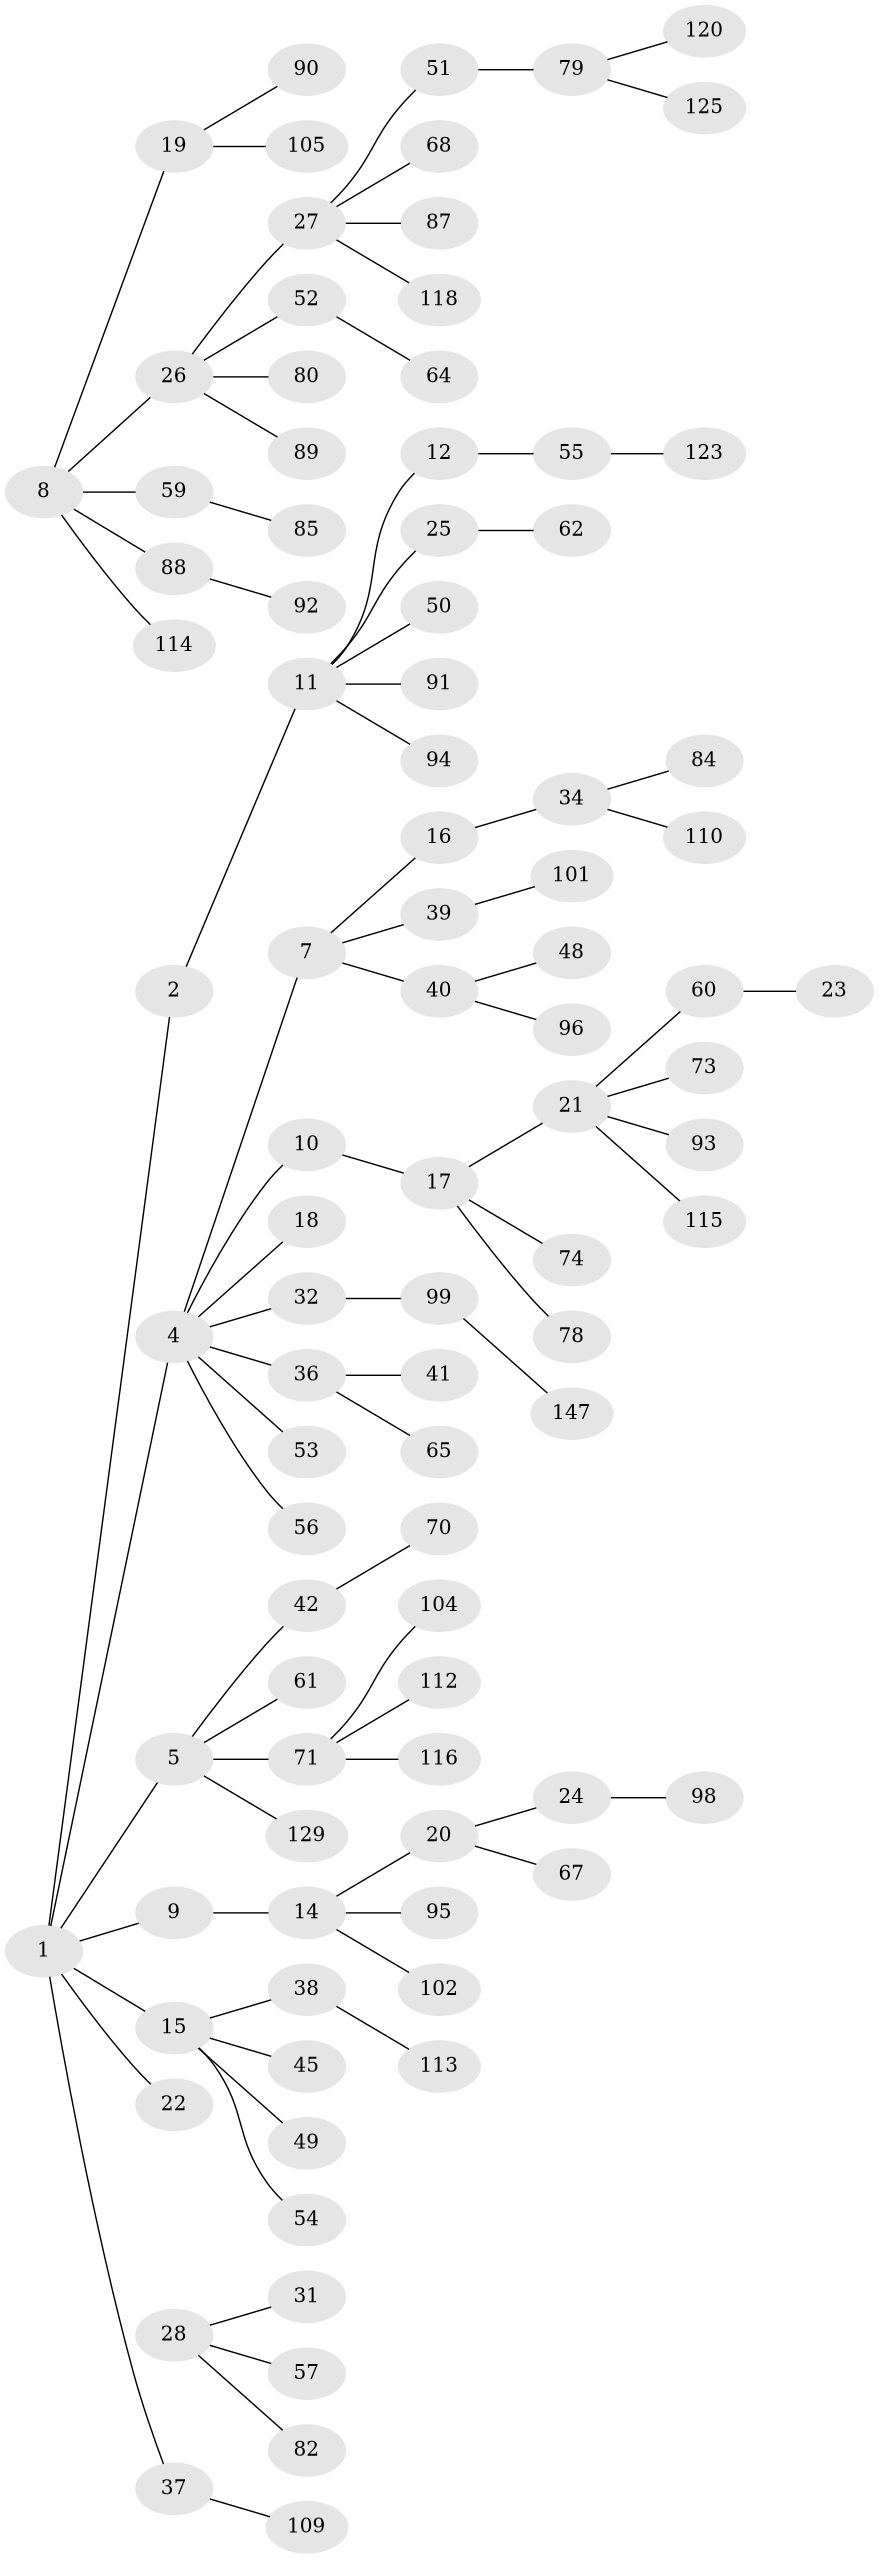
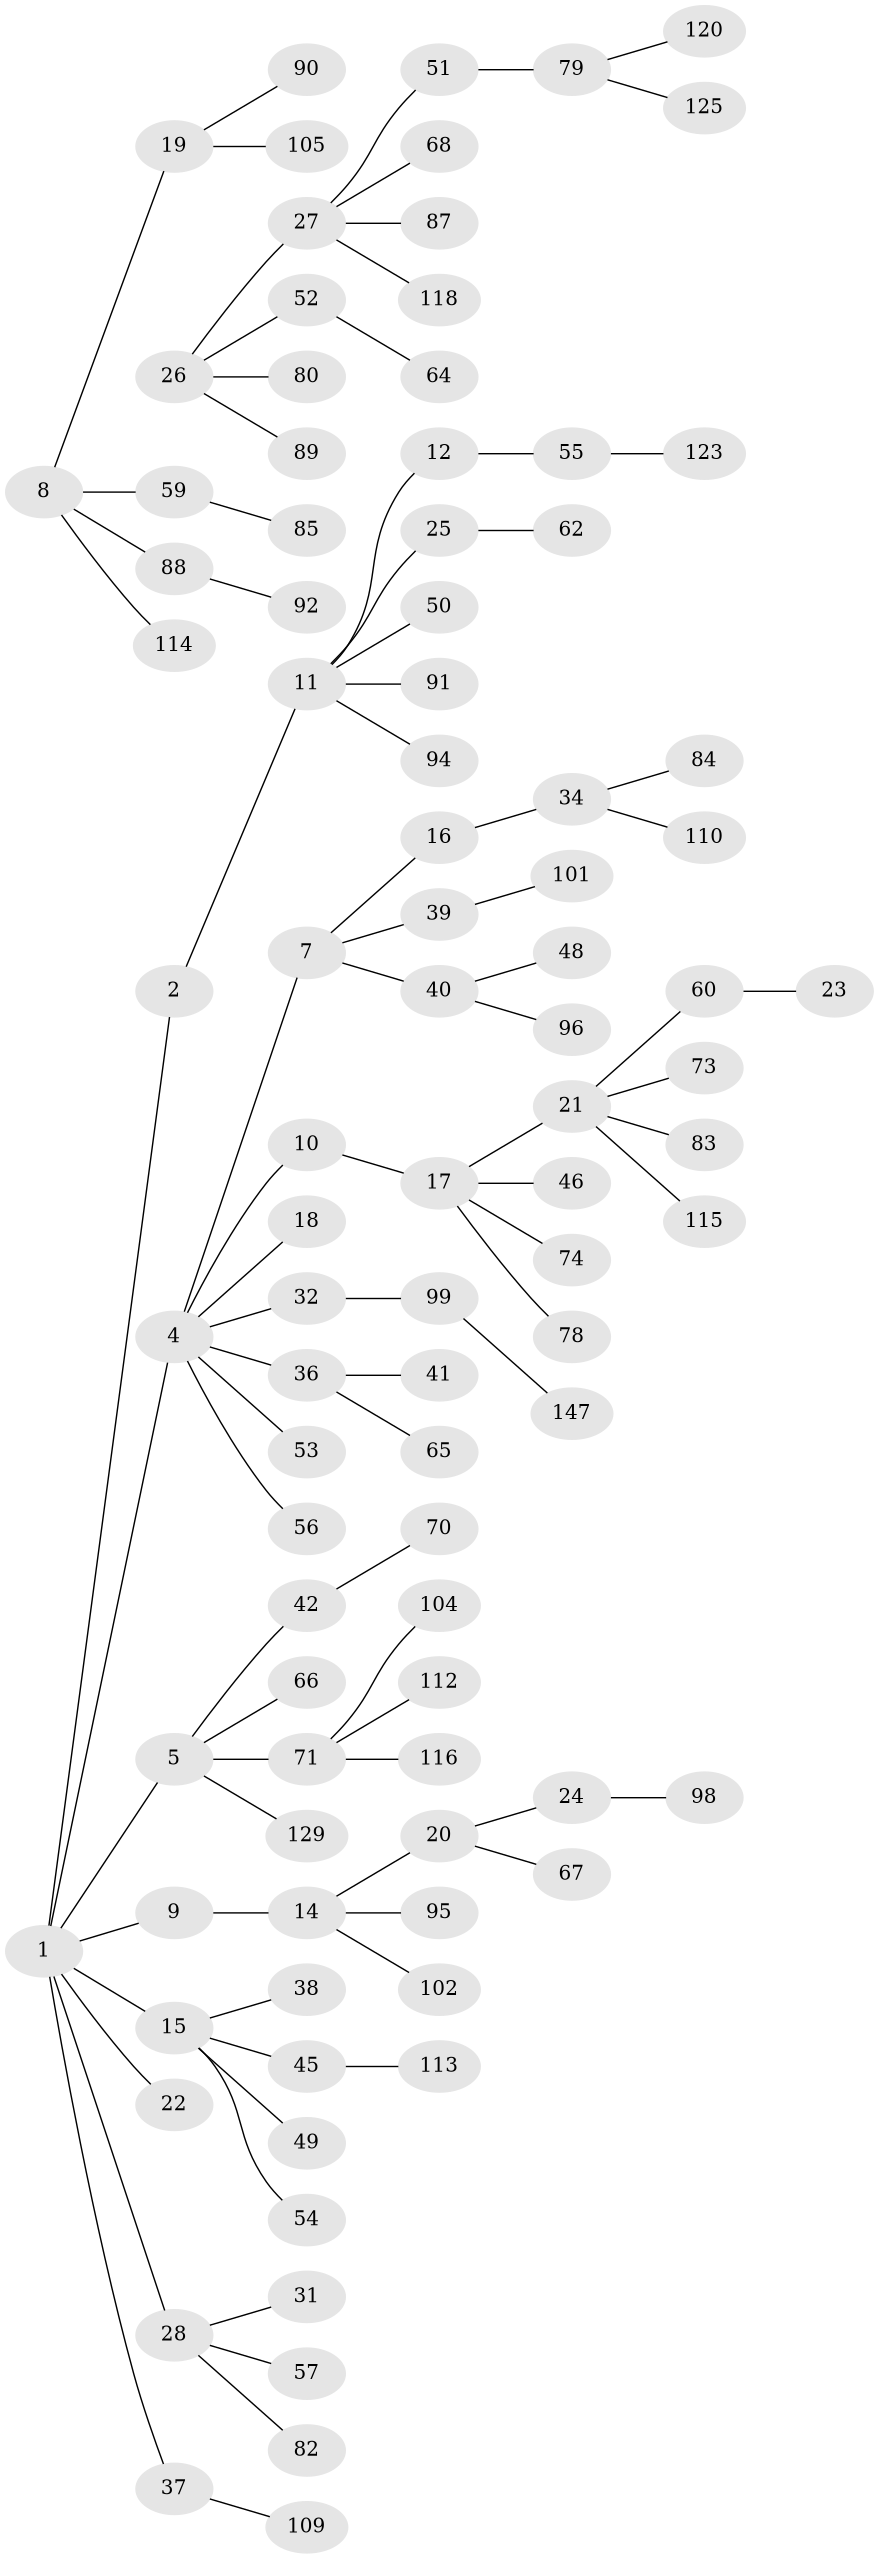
edge "26" -- "8": removed
node "93": label "93" -> "83"
node "46": added
node "61": label "61" -> "66"
edge "38" -- "113": now "45" -- "113"
edge "1" -- "28": added
